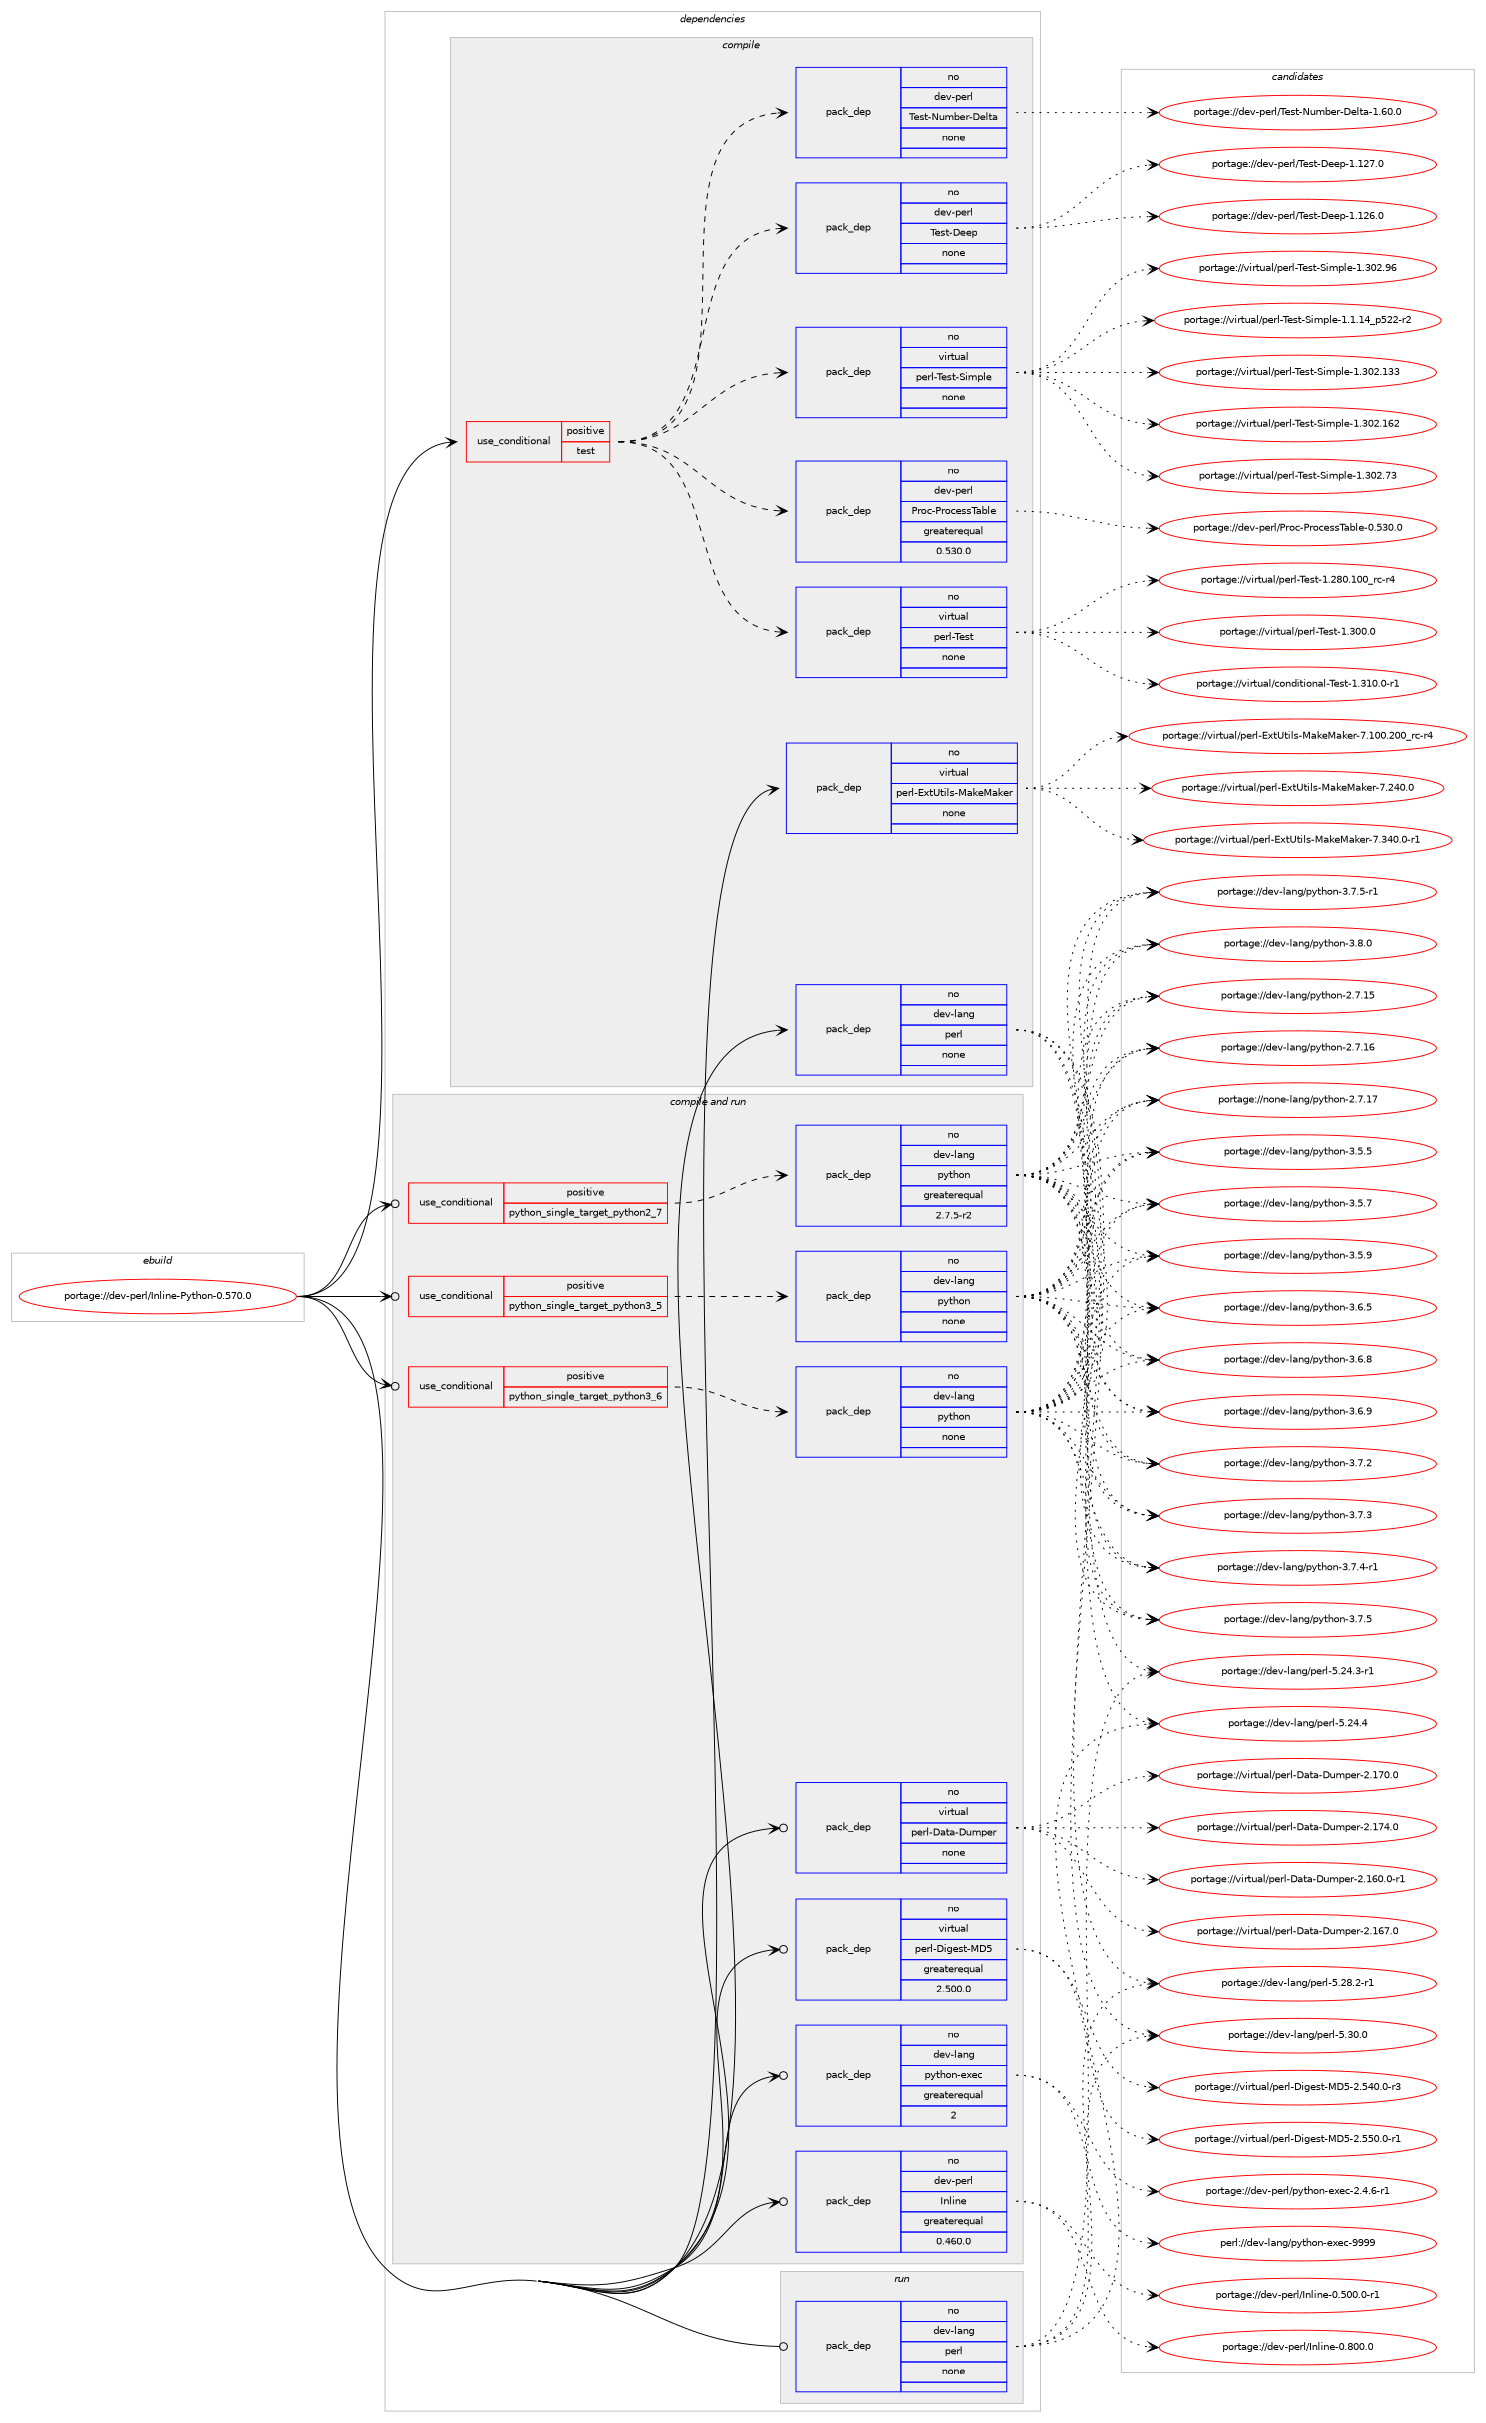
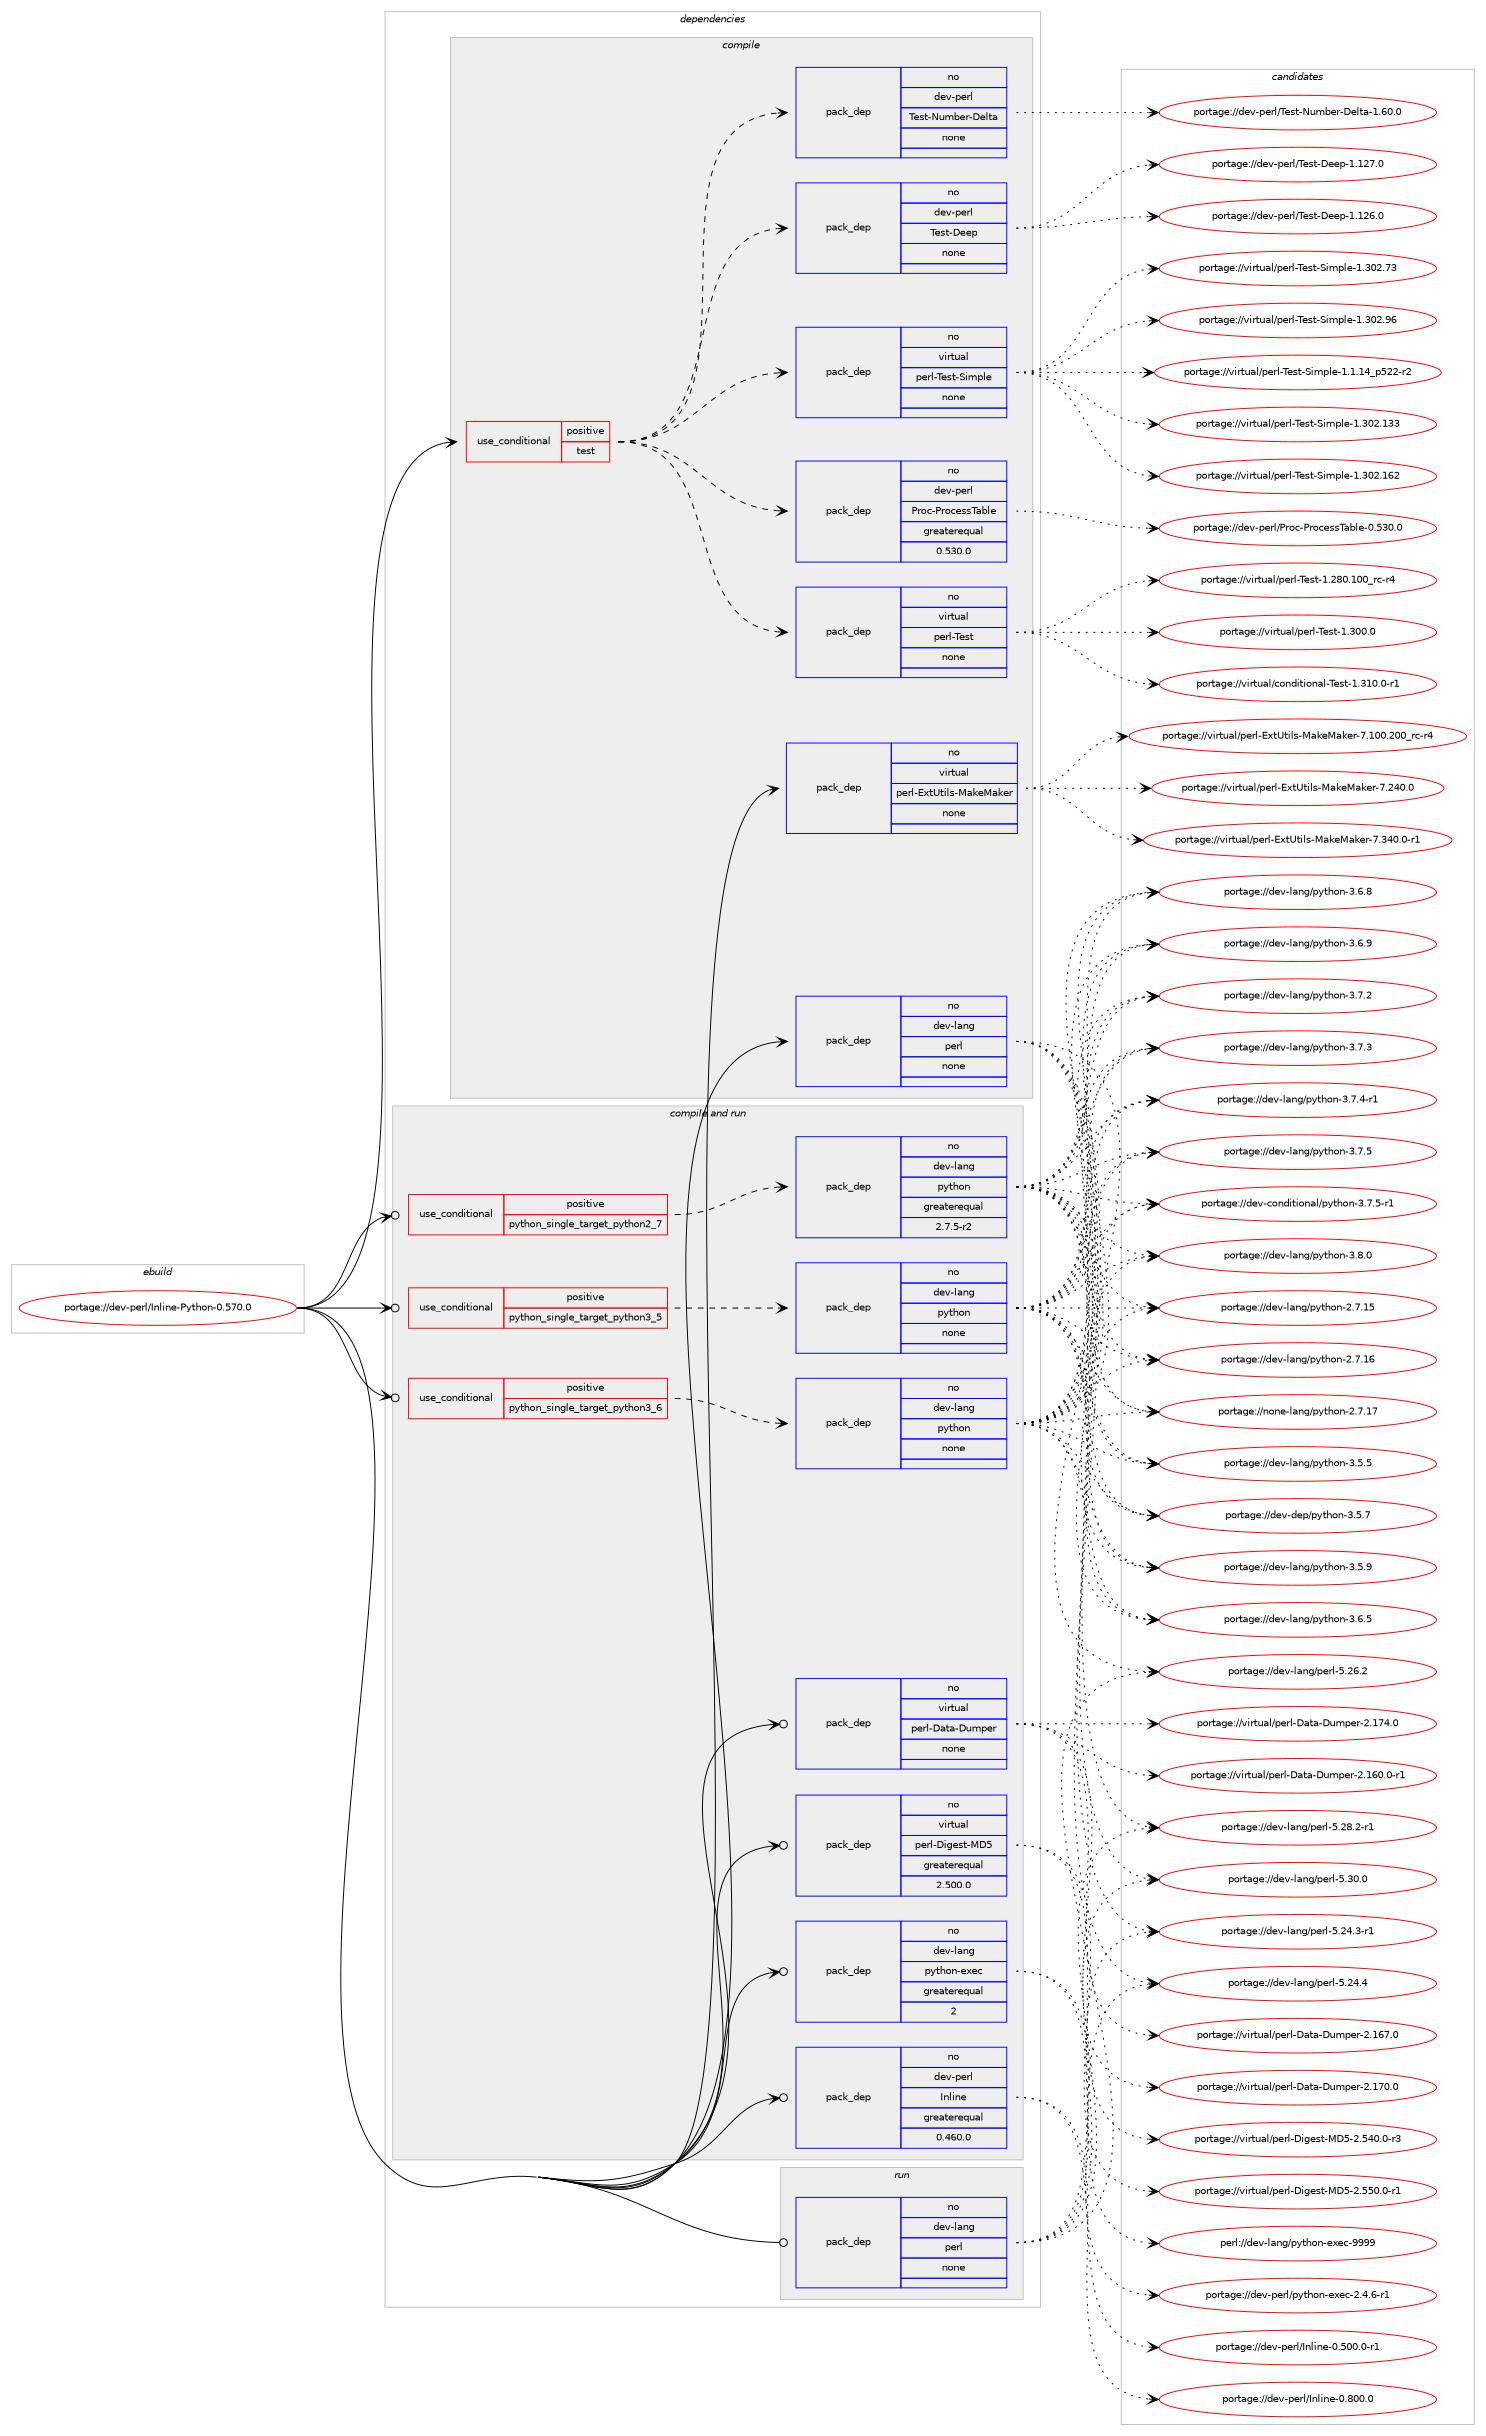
node "portage://dev-lang/python-3.7.5-r1": label "portage://dev-lang/python-3.7.5-r1" -> "portage://dev-conditional/python-3.7.5-r1"
node "portage://dev-lang/python-3.5.7": label "portage://dev-lang/python-3.5.7" -> "portage://dev-dep/python-3.5.7"
node "portage://dev-lang/perl-5.26.2": added
